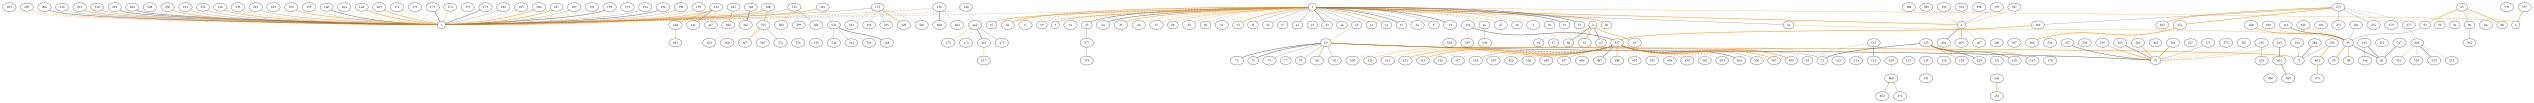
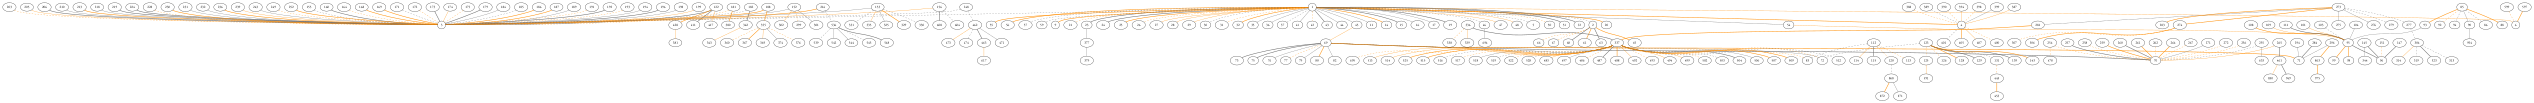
edge "122" -- "3": color darkorange -> gray40
edge "4" -- "401": style bold -> dashed
edge "123" -- "72": style bold -> dashed
